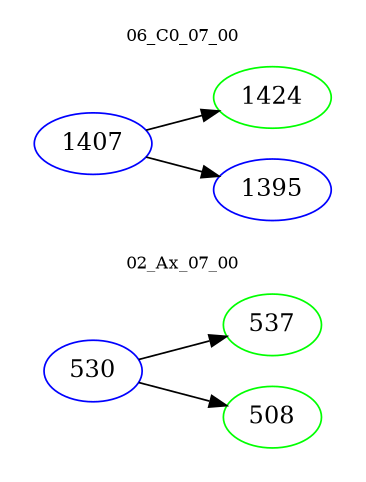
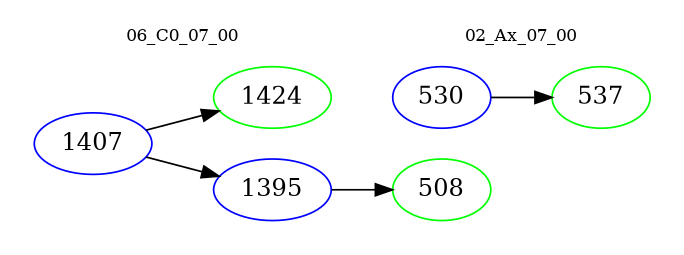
edge "530" -> "508": now "1395" -> "508"
